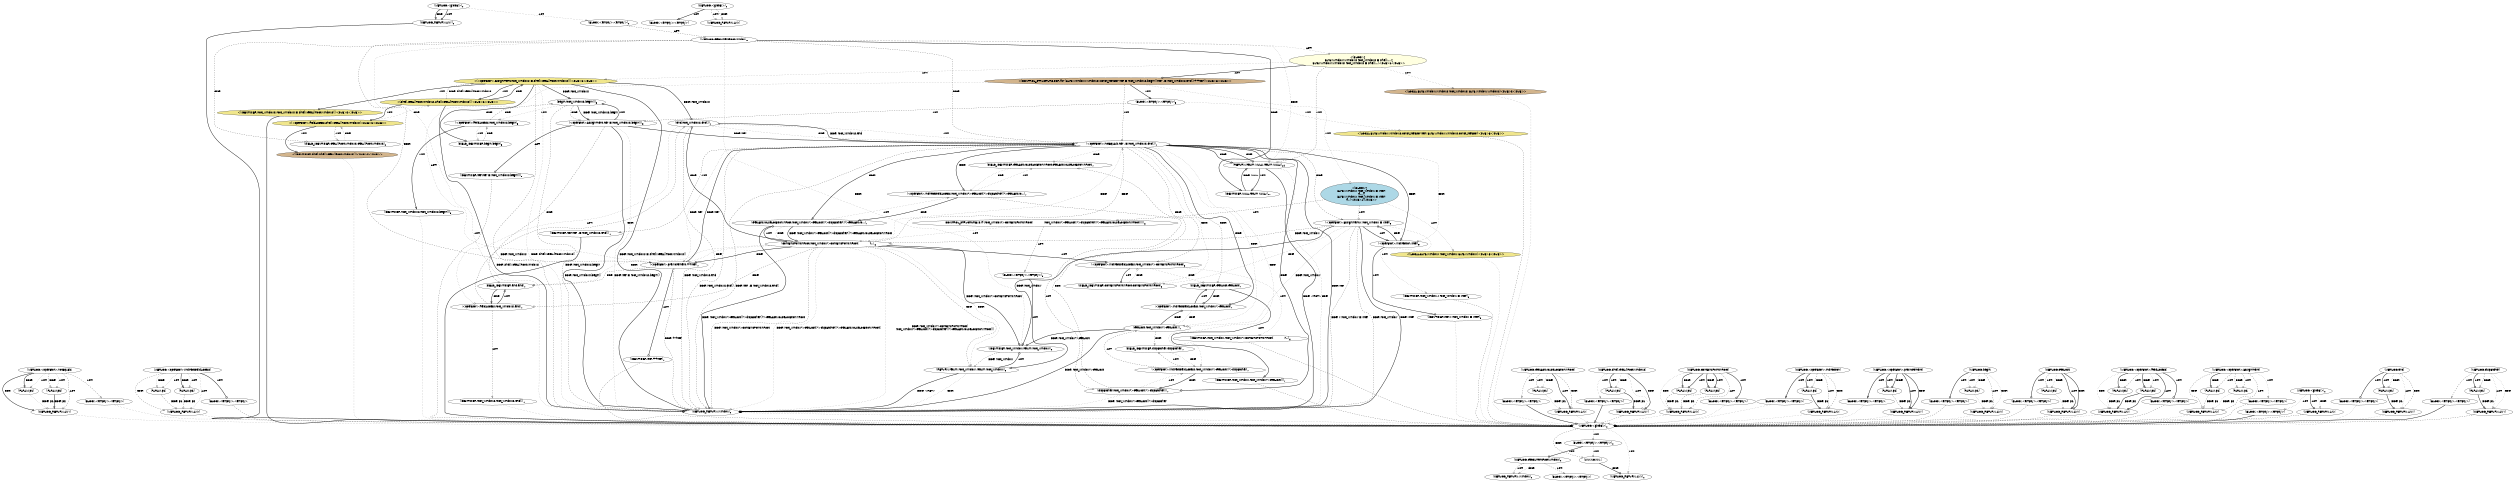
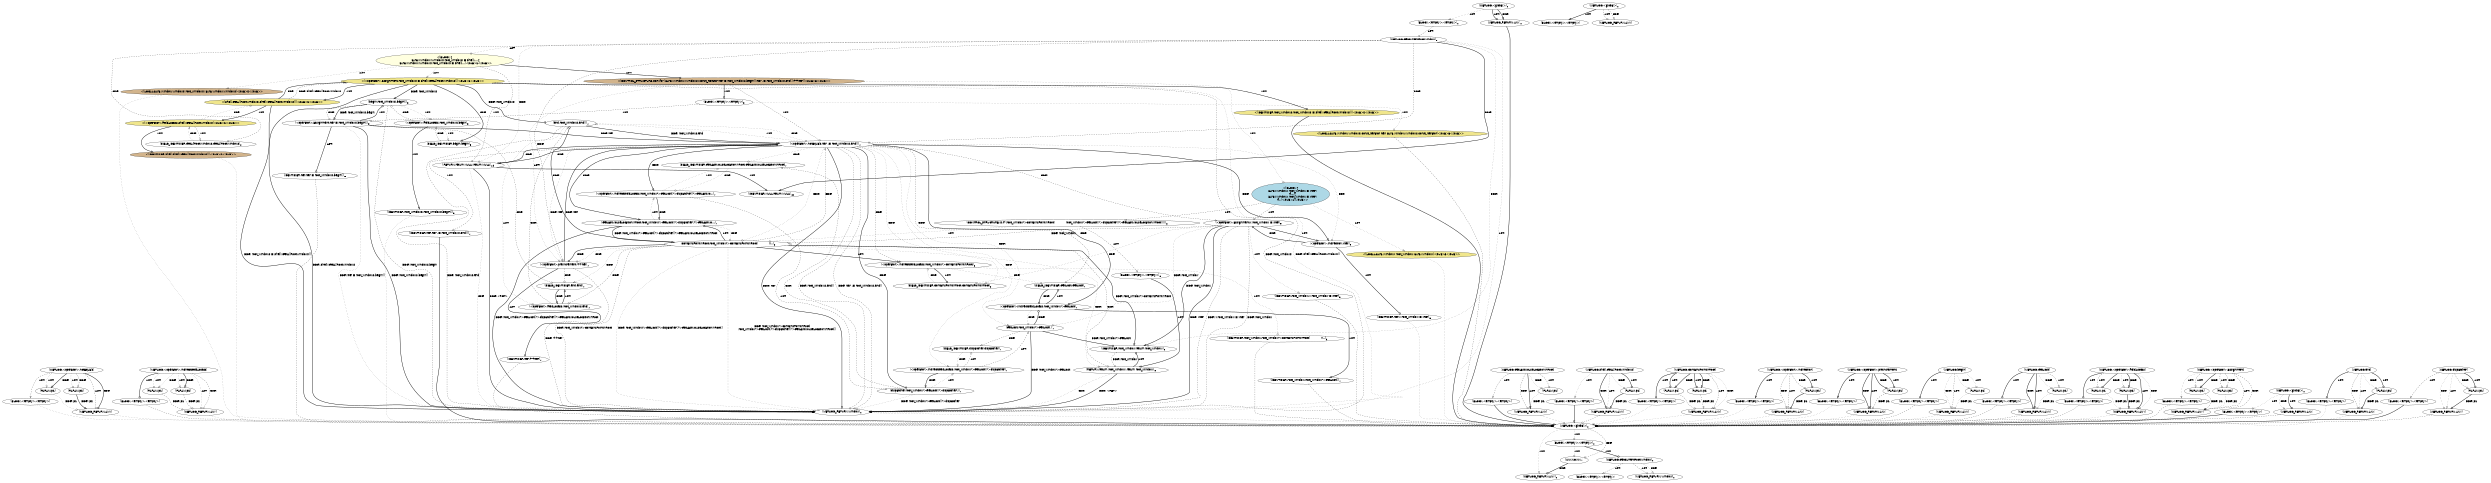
edge "(IDENTIFIER,NULL,return NULL;)" -> "(RETURN,return NULL;,return NULL;)": removed, label "DDG: NULL"
edge "(FIELD_IDENTIFIER,GetHost,GetHost)" -> "(IDENTIFIER,root_window,root_window->GetHost())": now "(<operator>.indirectFieldAccess,root_window->GetHost)" -> "(IDENTIFIER,root_window,root_window->GetHost())"
node "(IDENTIFIER,root_windows,root_windows.end())": removed
